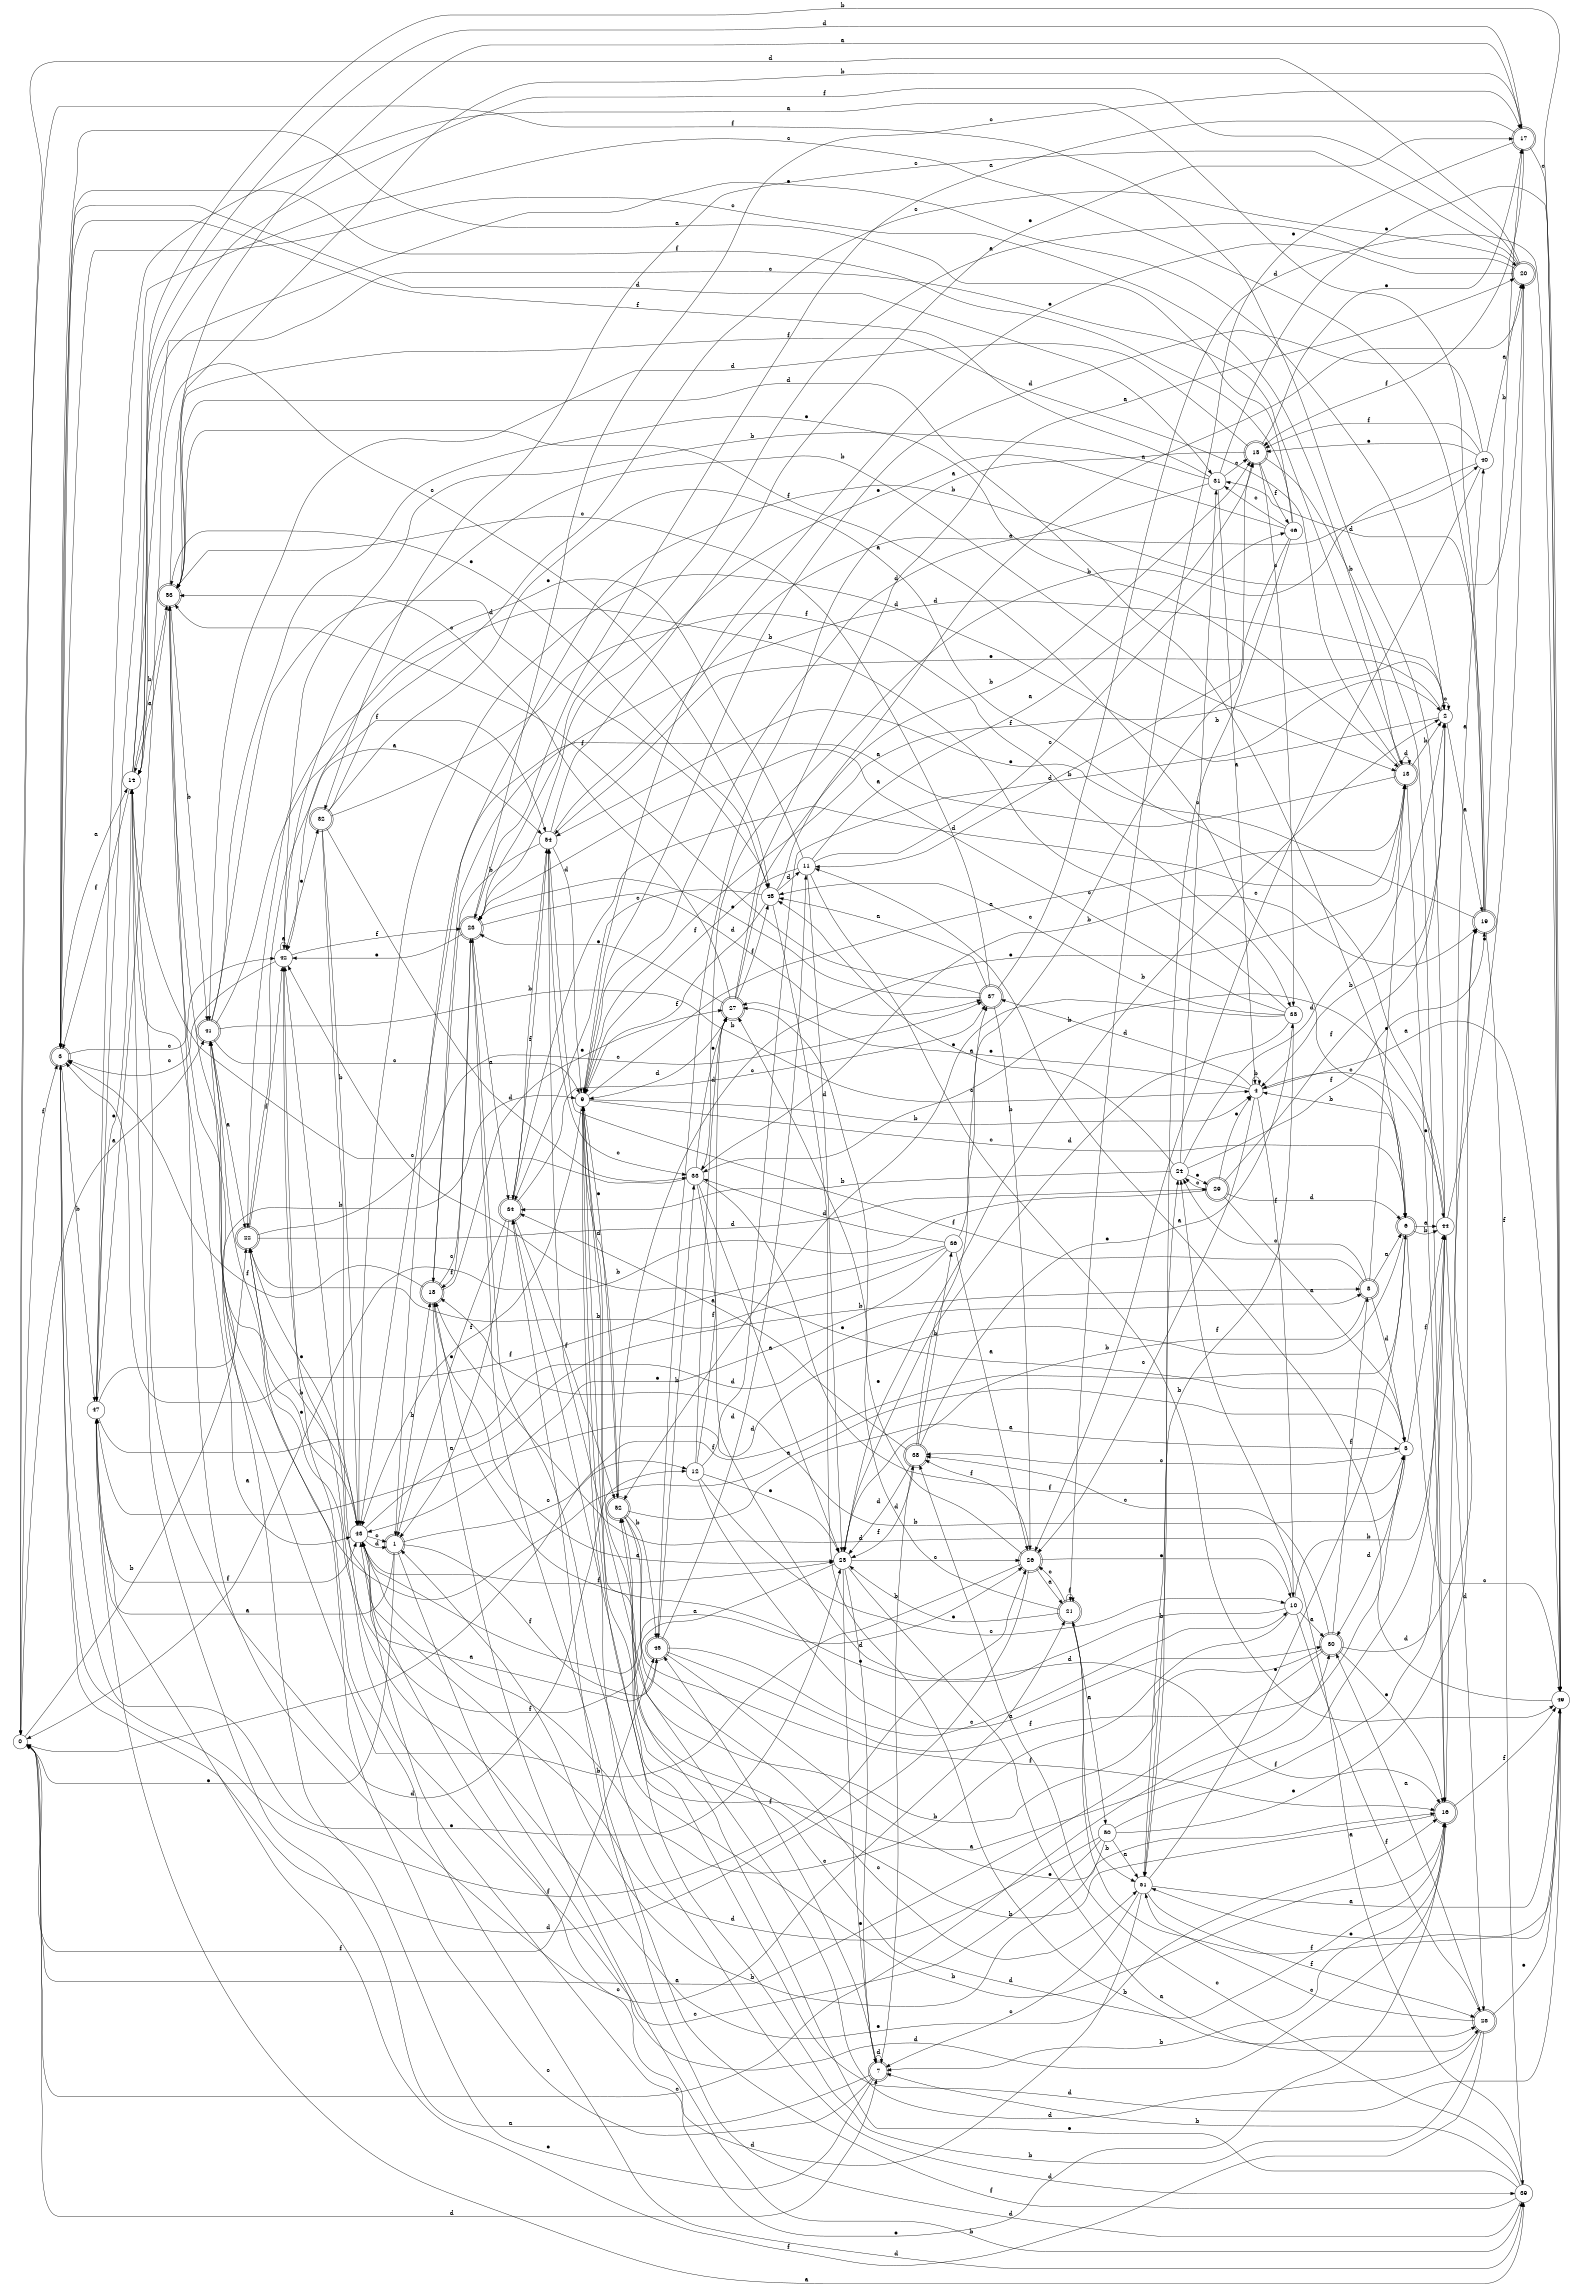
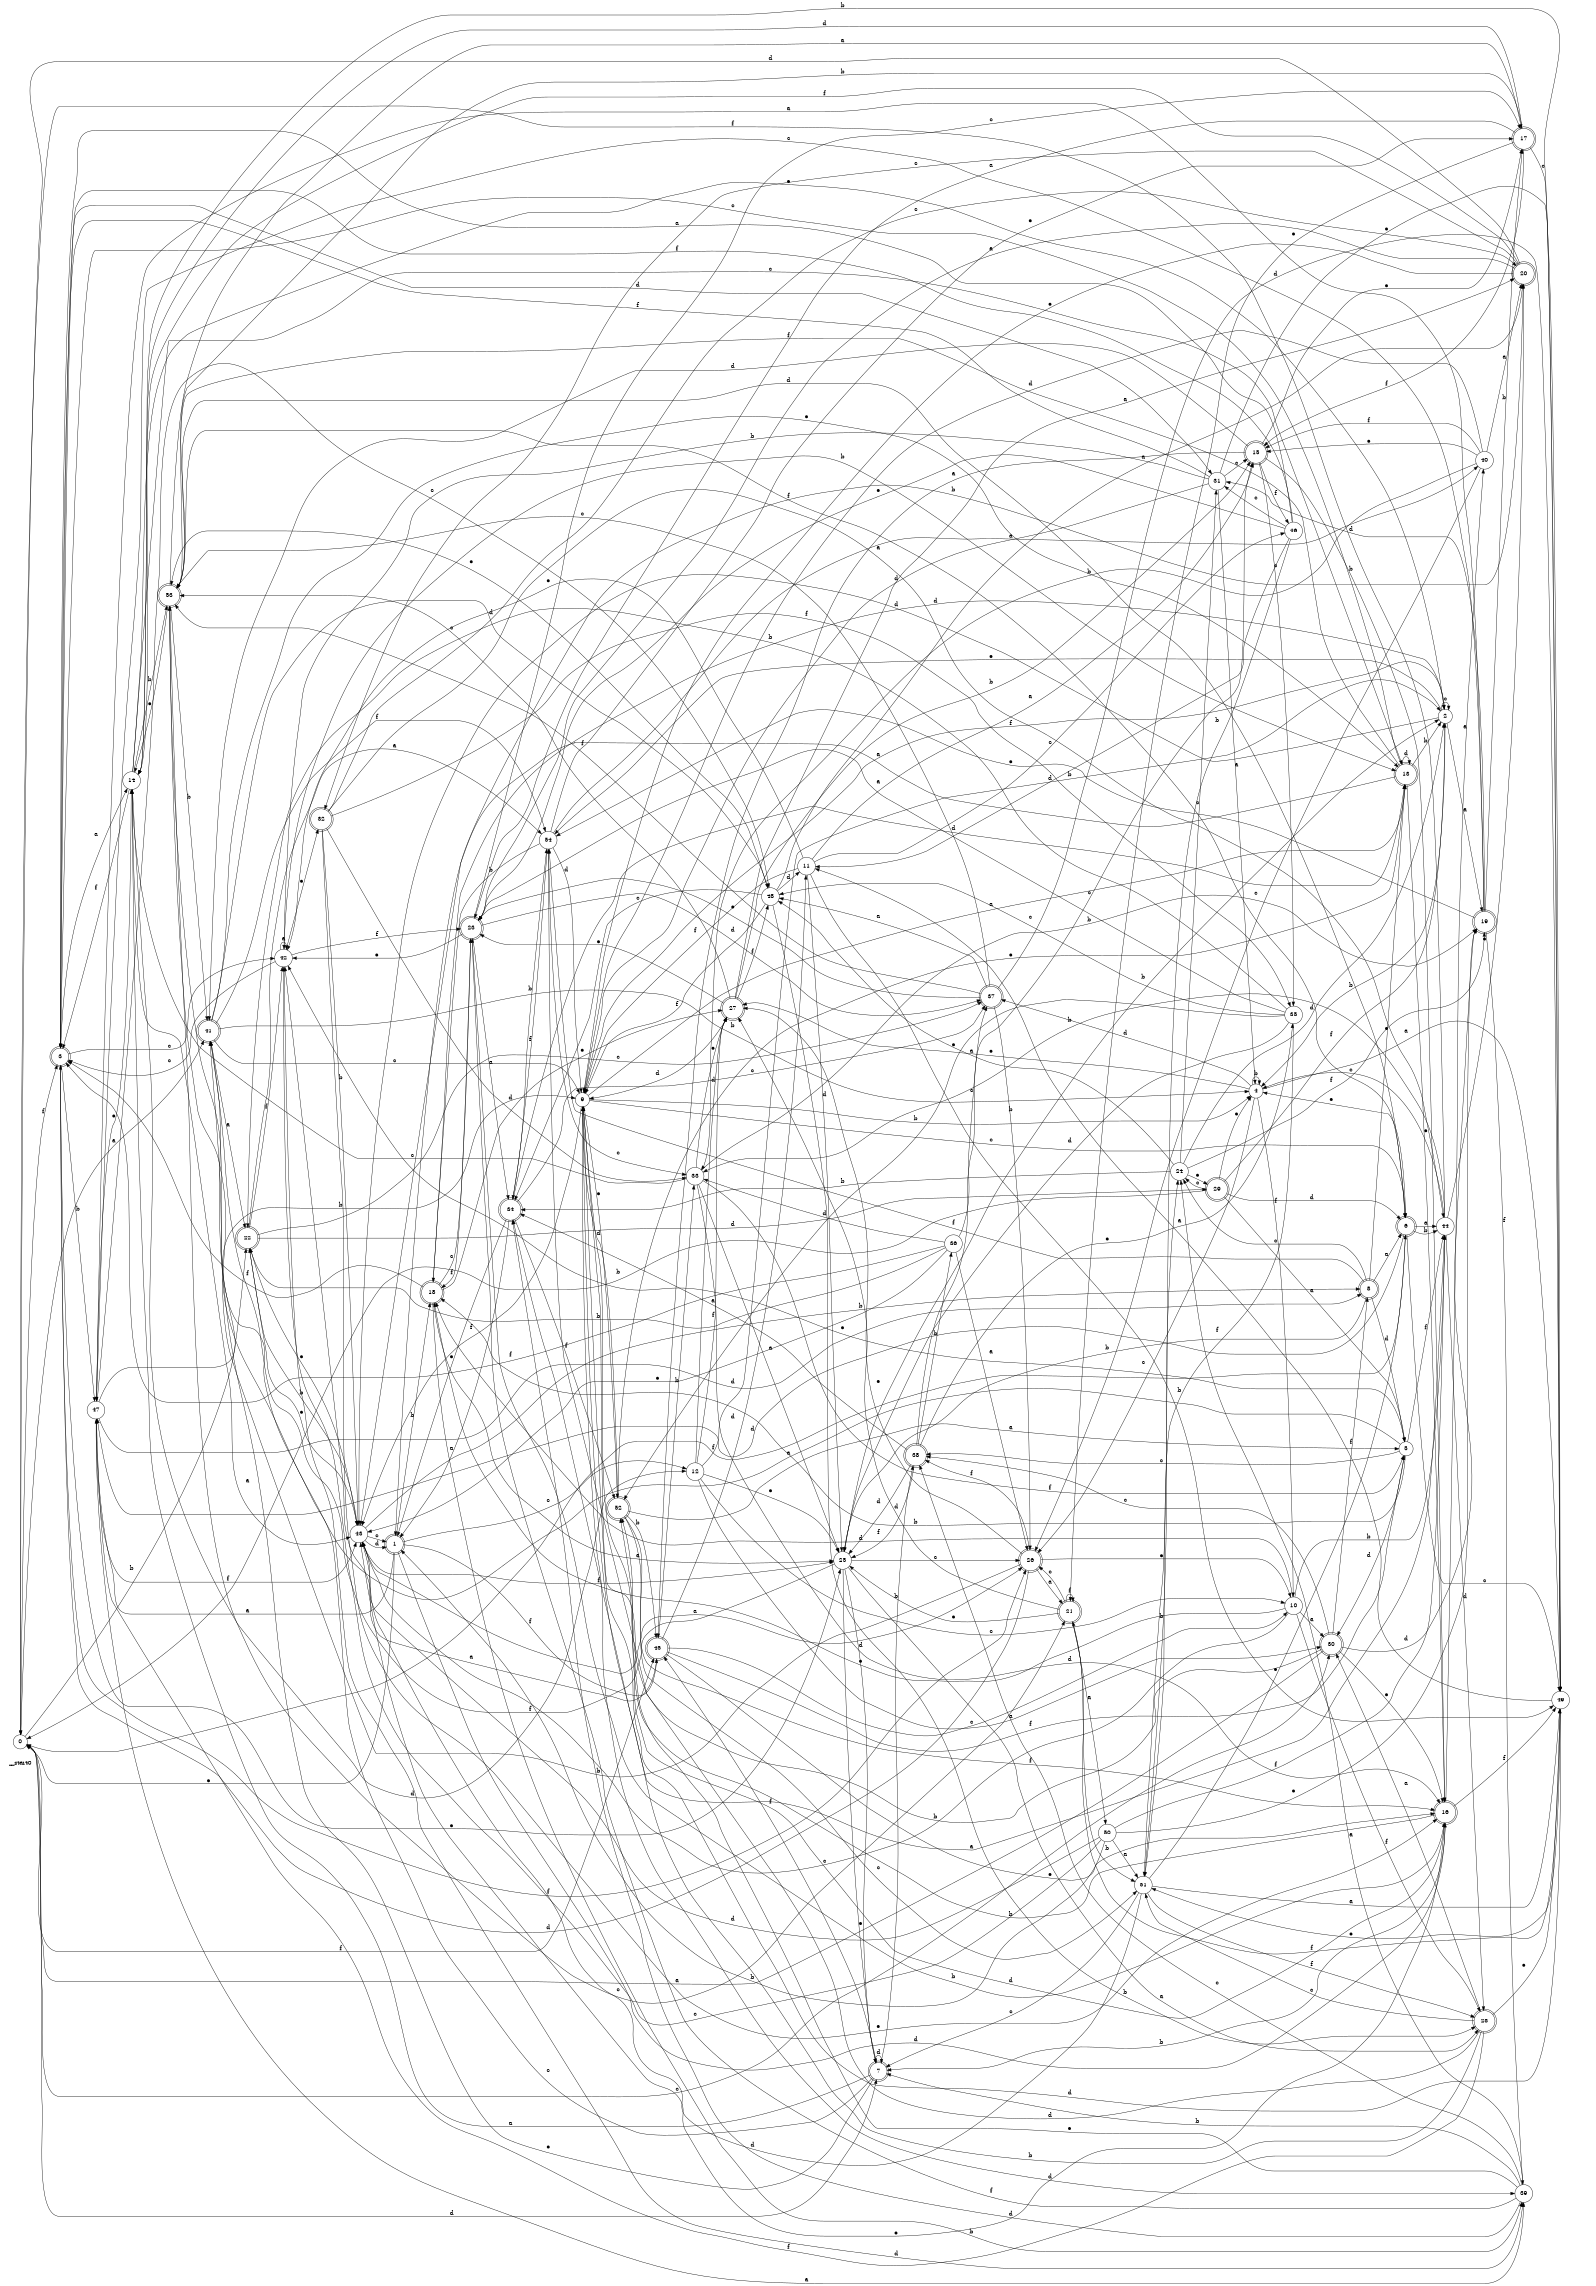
edge "53" -> "14": label "a" -> "e"
edge "6" -> "4": label "b" -> "e"
node "__start0": added
